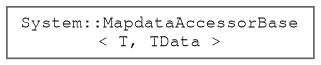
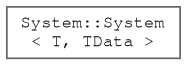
node "System::MapdataAccessorBase < T, TData >": label "System::MapdataAccessorBase < T, TData >" -> "System::System < T, TData >"
